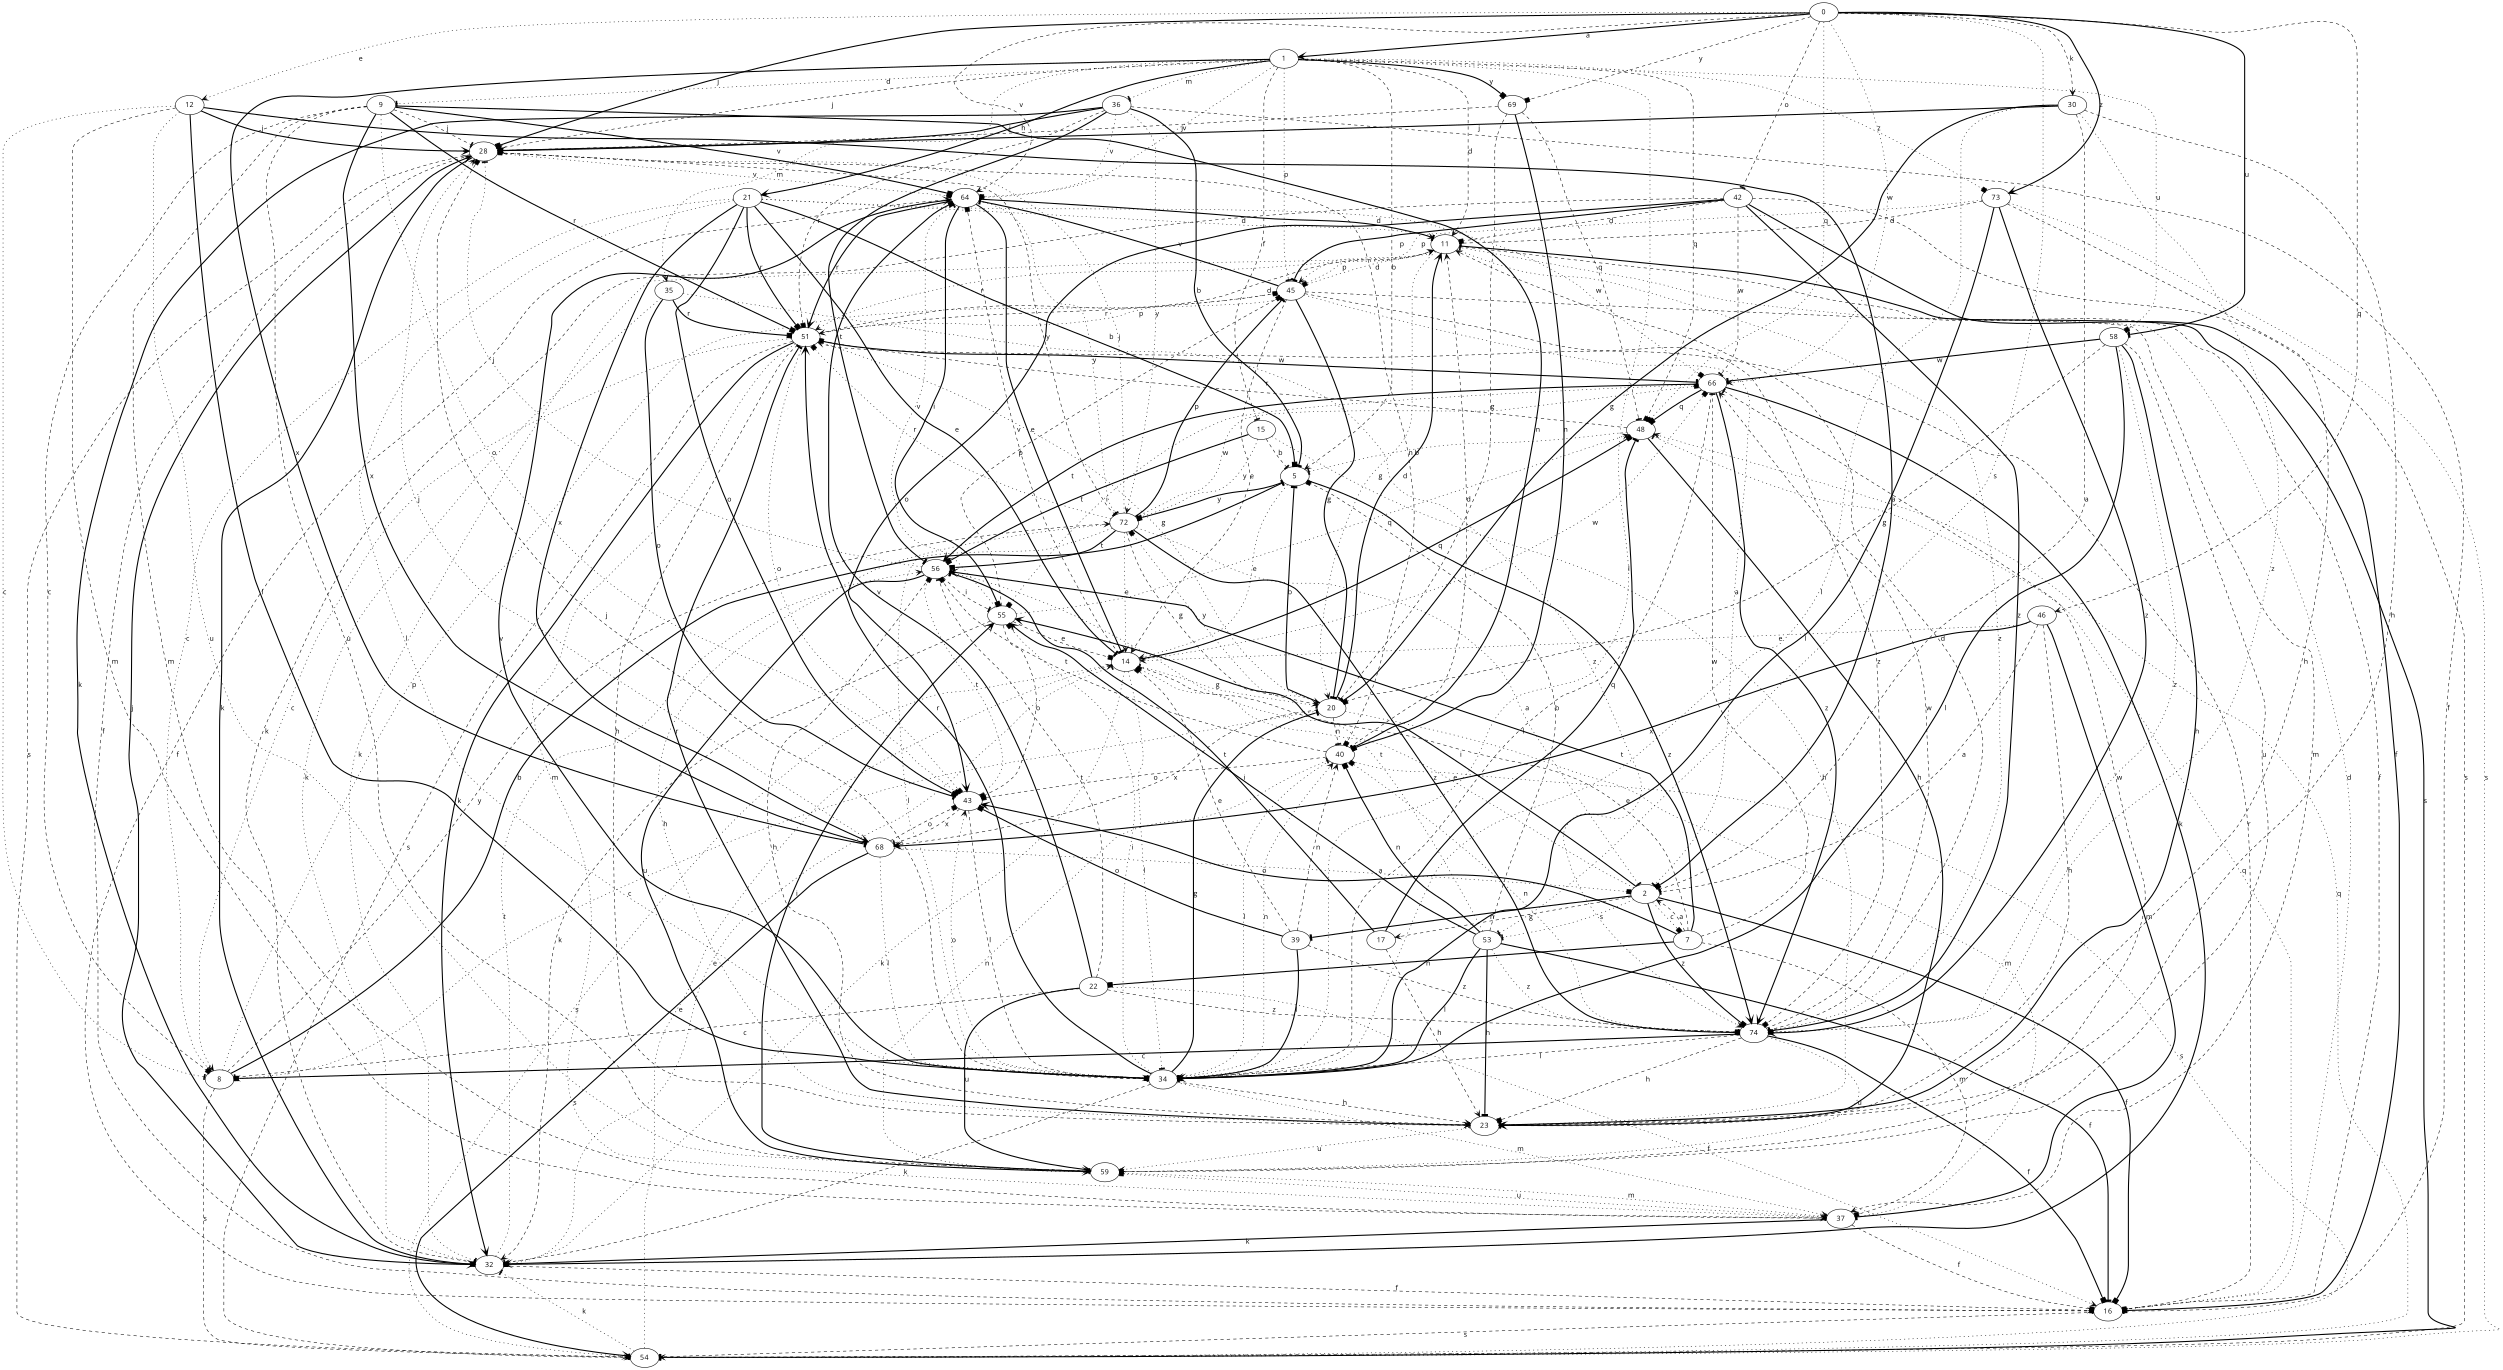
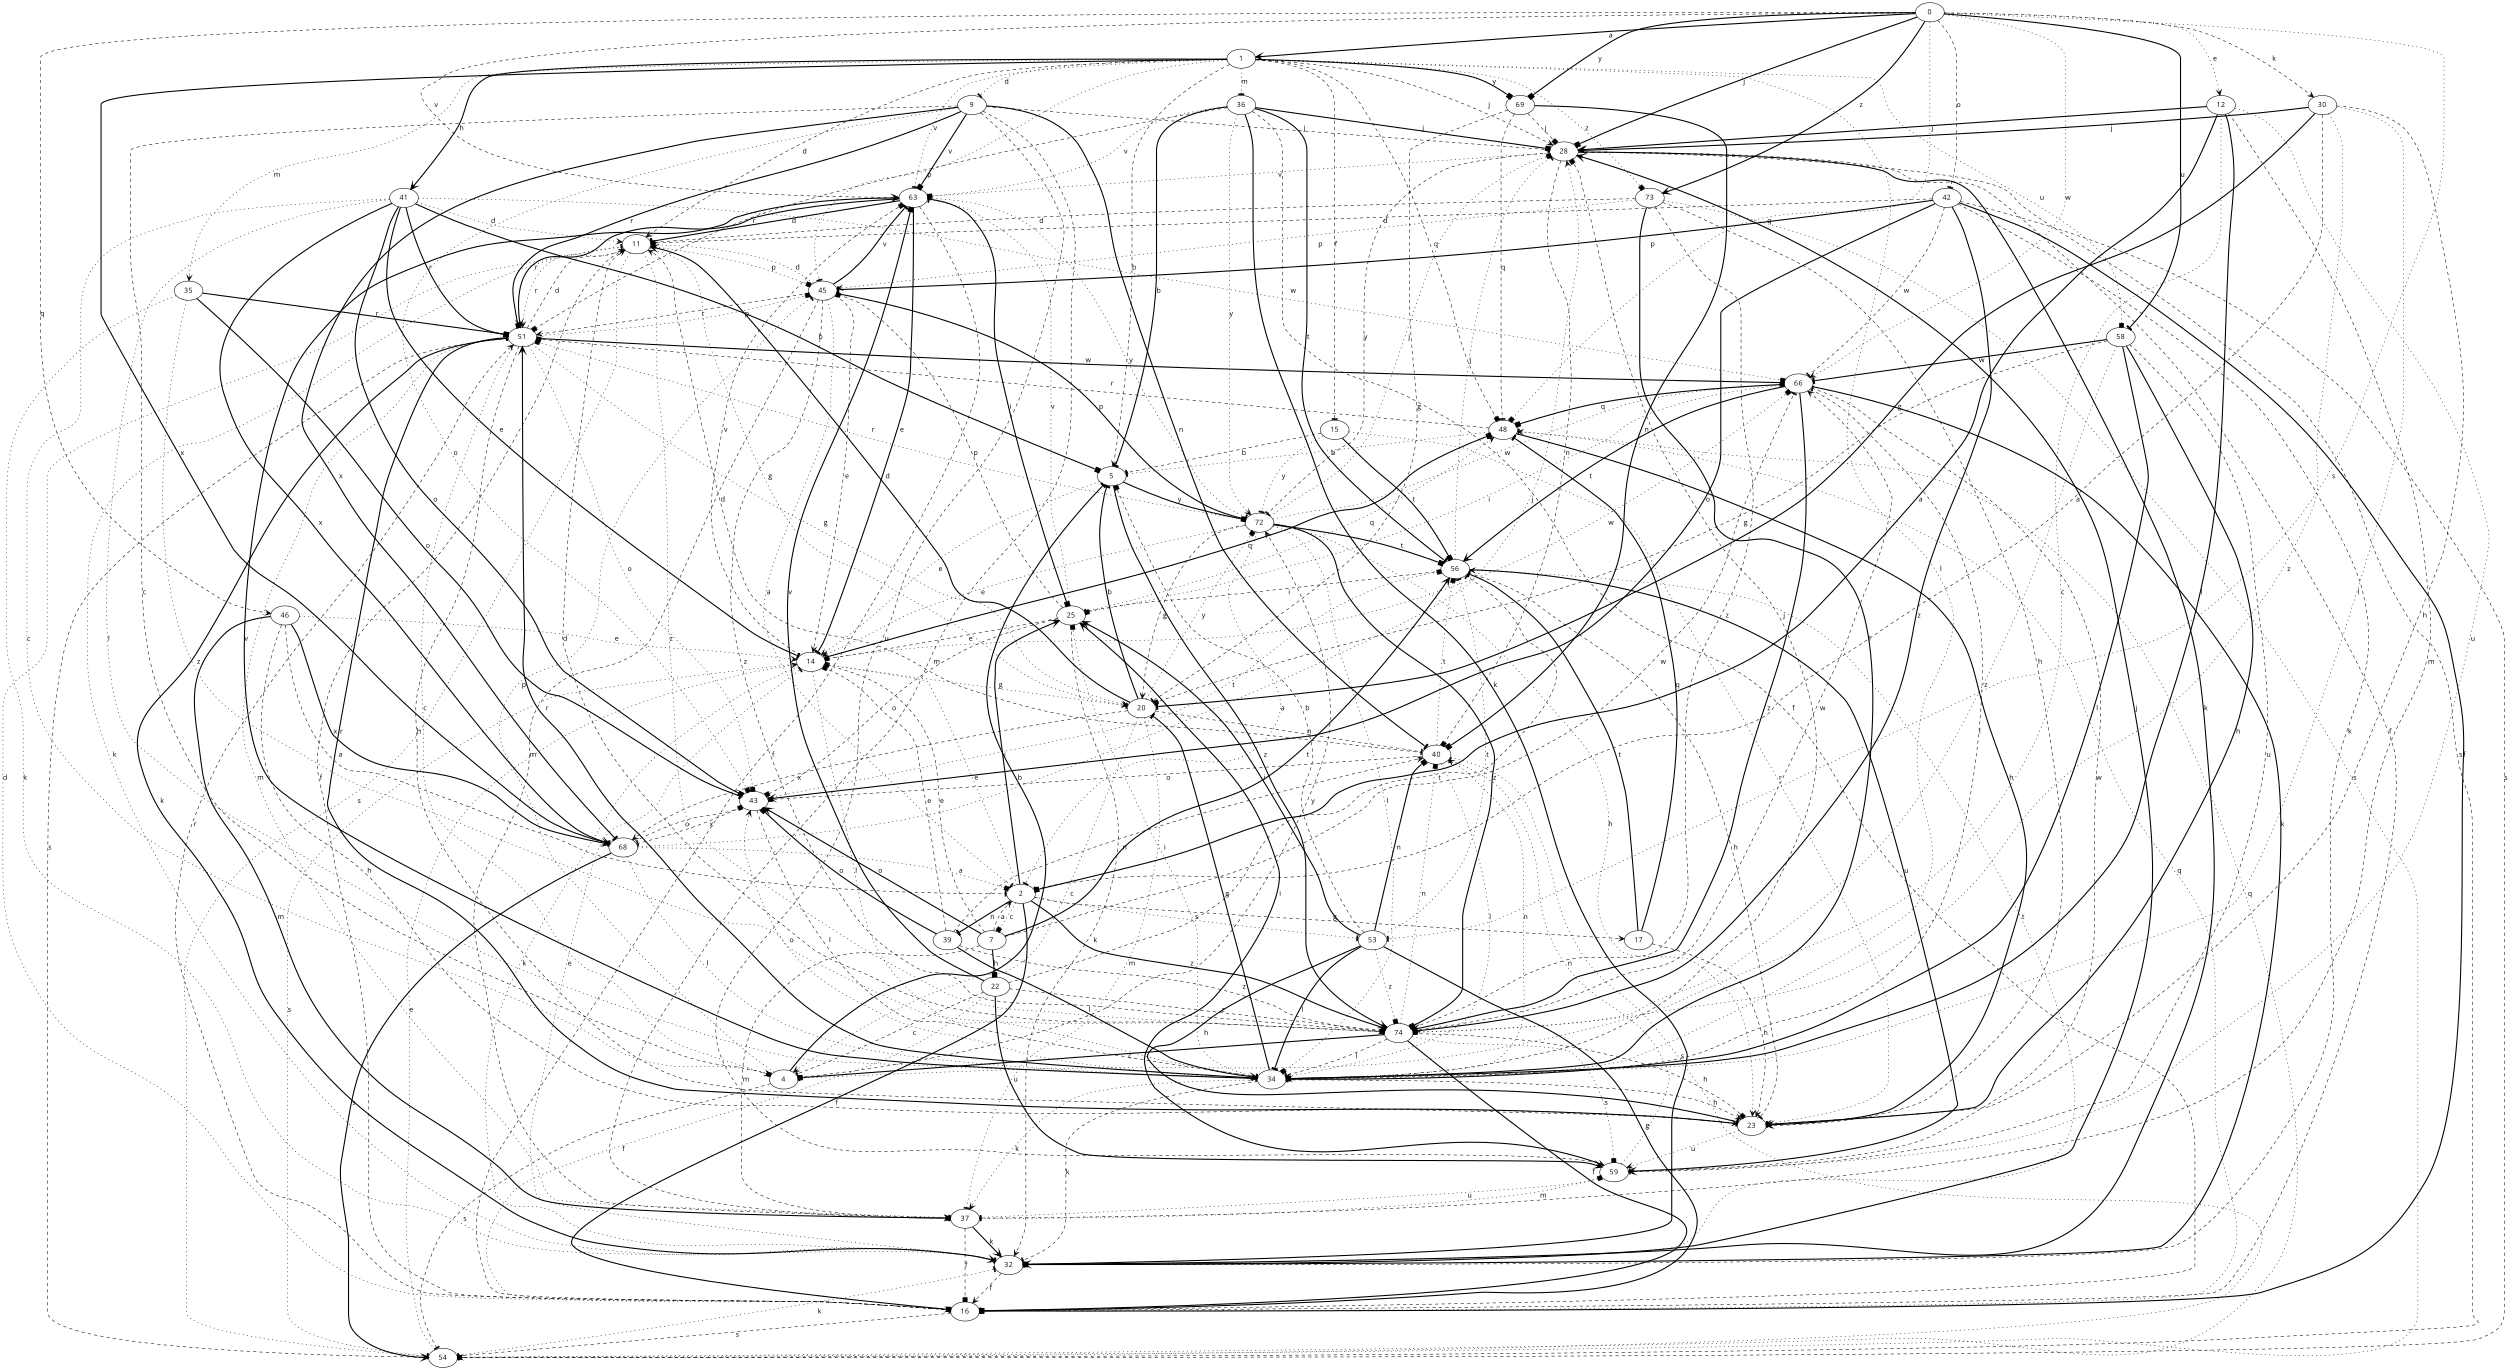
edge "0" -> "69": style dashed -> bold
node "21": label "21" -> "41"
node "64": label "64" -> "63"
edge "45" -> "20": removed, label "g"
node "55": label "55" -> "25"
edge "73" -> "74": style bold -> dashed
edge "40" -> "56": style dashed -> dotted
edge "15" -> "23": label "h" -> "r"
node "8": label "8" -> "4"
edge "74" -> "59": label "u" -> "s"
edge "58" -> "59": arrowhead tee -> vee
edge "53" -> "16": label "f" -> "g"
edge "34" -> "37": label "m" -> "k"
edge "11" -> "54": style bold -> dotted
